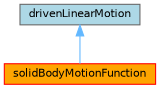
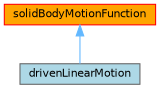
edge "solidBodyMotionFunction" -> "drivenLinearMotion": reversed
